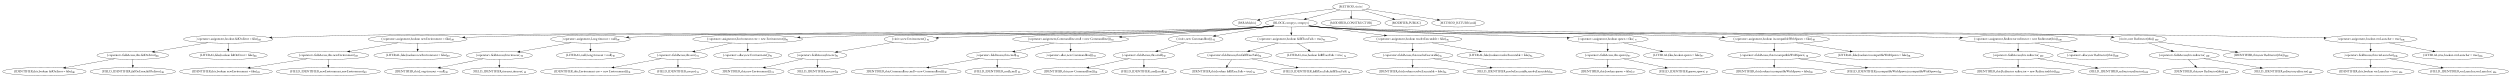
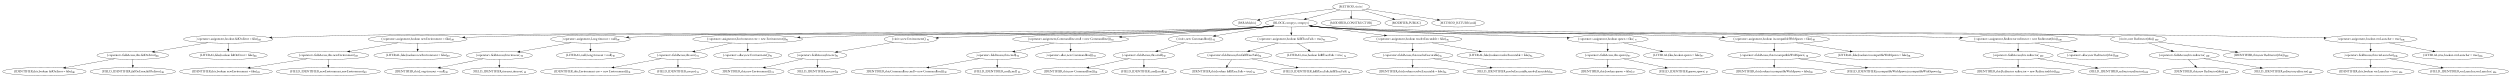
edge "(BLOCK,<empty>,<empty>)" -> "(<init>,new Redirector(this))": reversed
